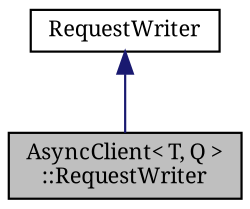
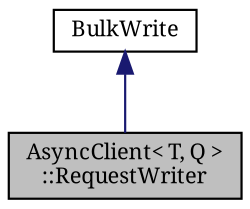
node "RequestWriter": label "RequestWriter" -> "BulkWrite"
